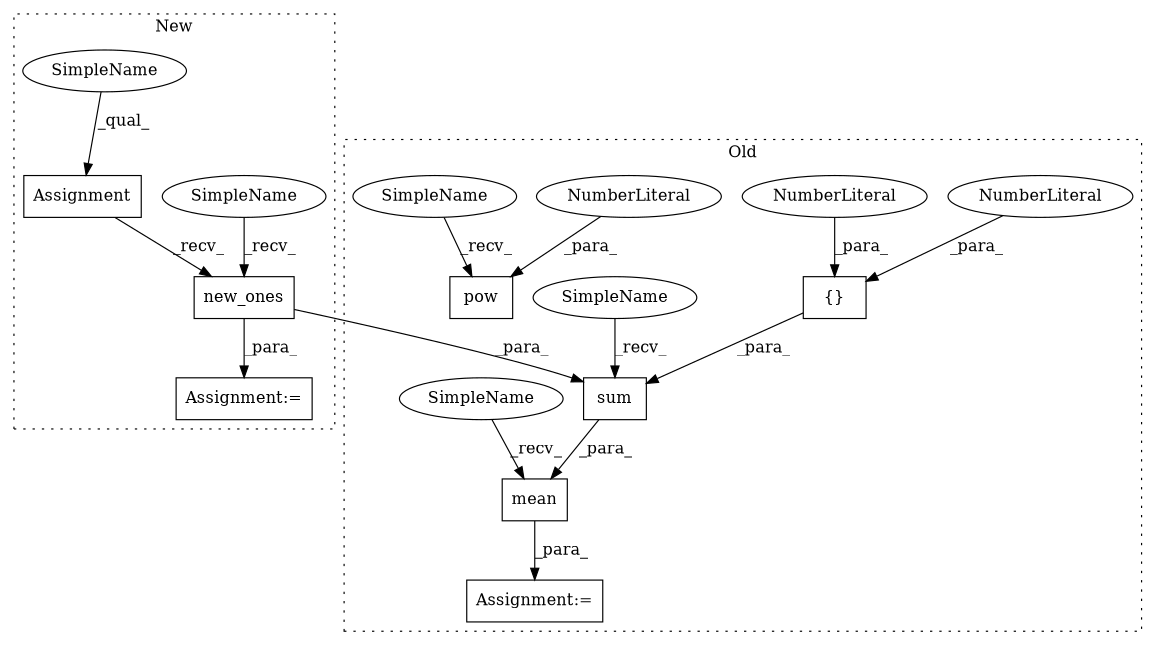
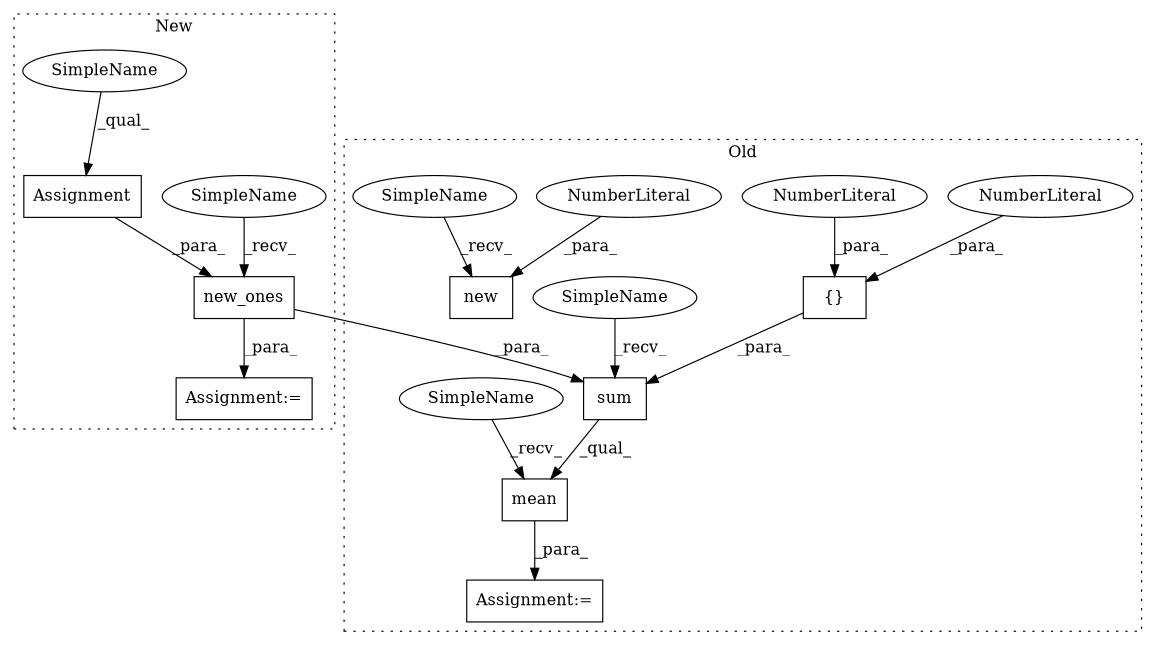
edge "Assignment" -> "new_ones": label "_recv_" -> "_para_"
node "pow": label "pow" -> "new"
edge "sum" -> "mean": label "_para_" -> "_qual_"
